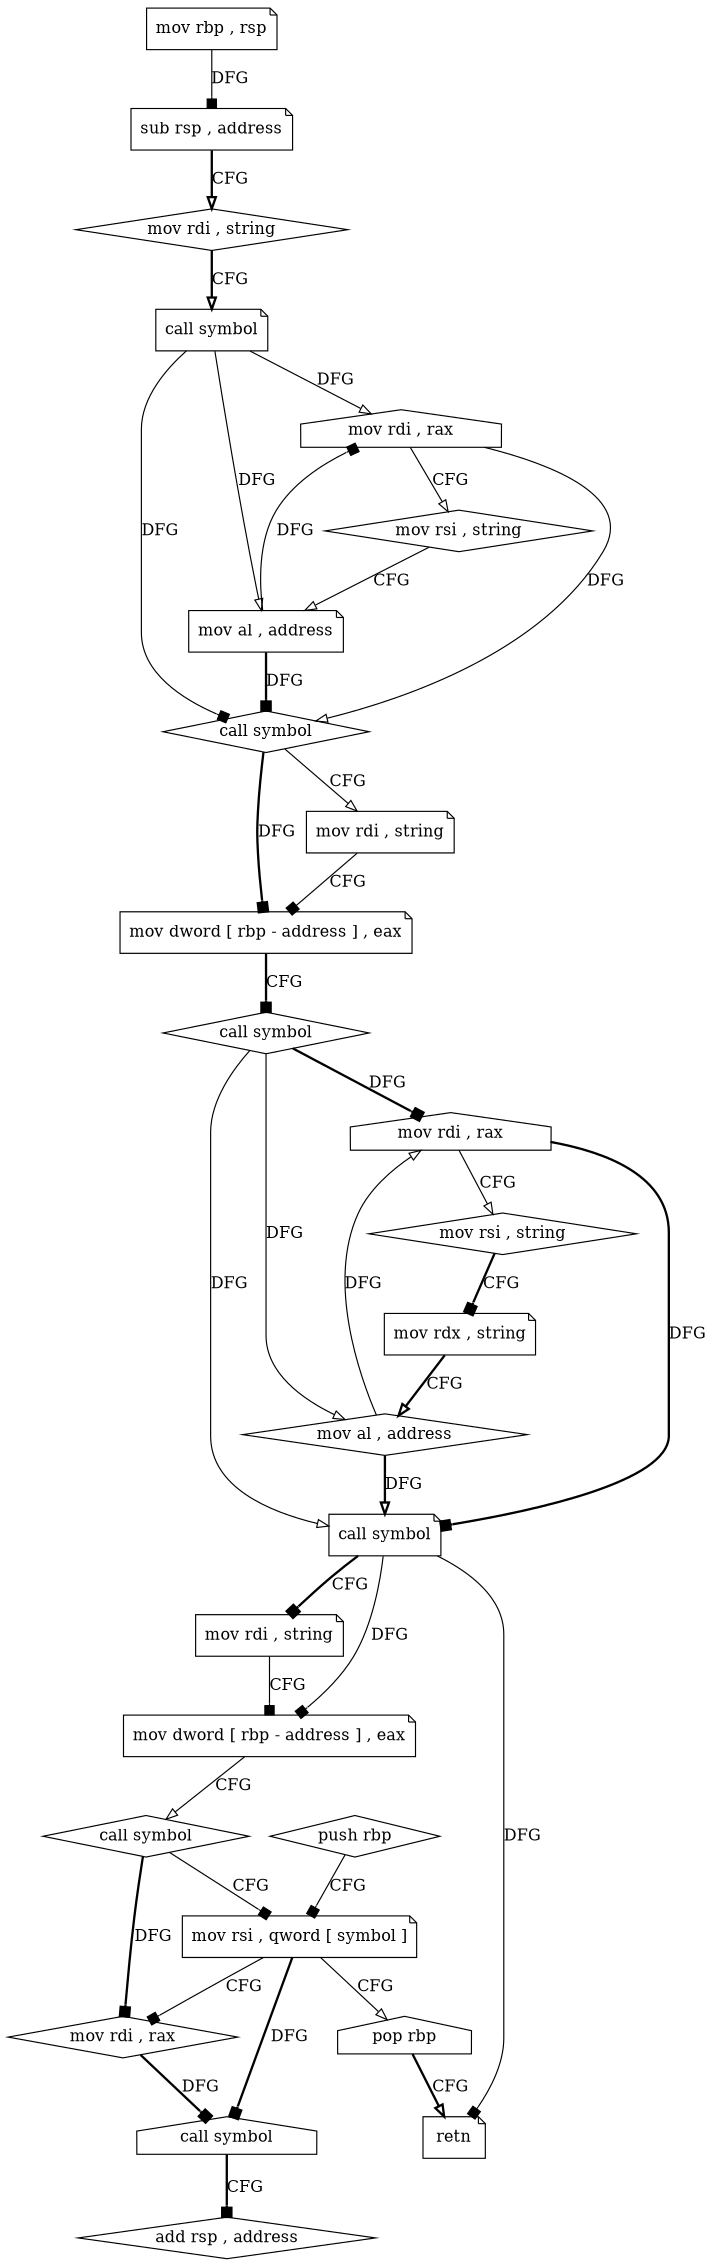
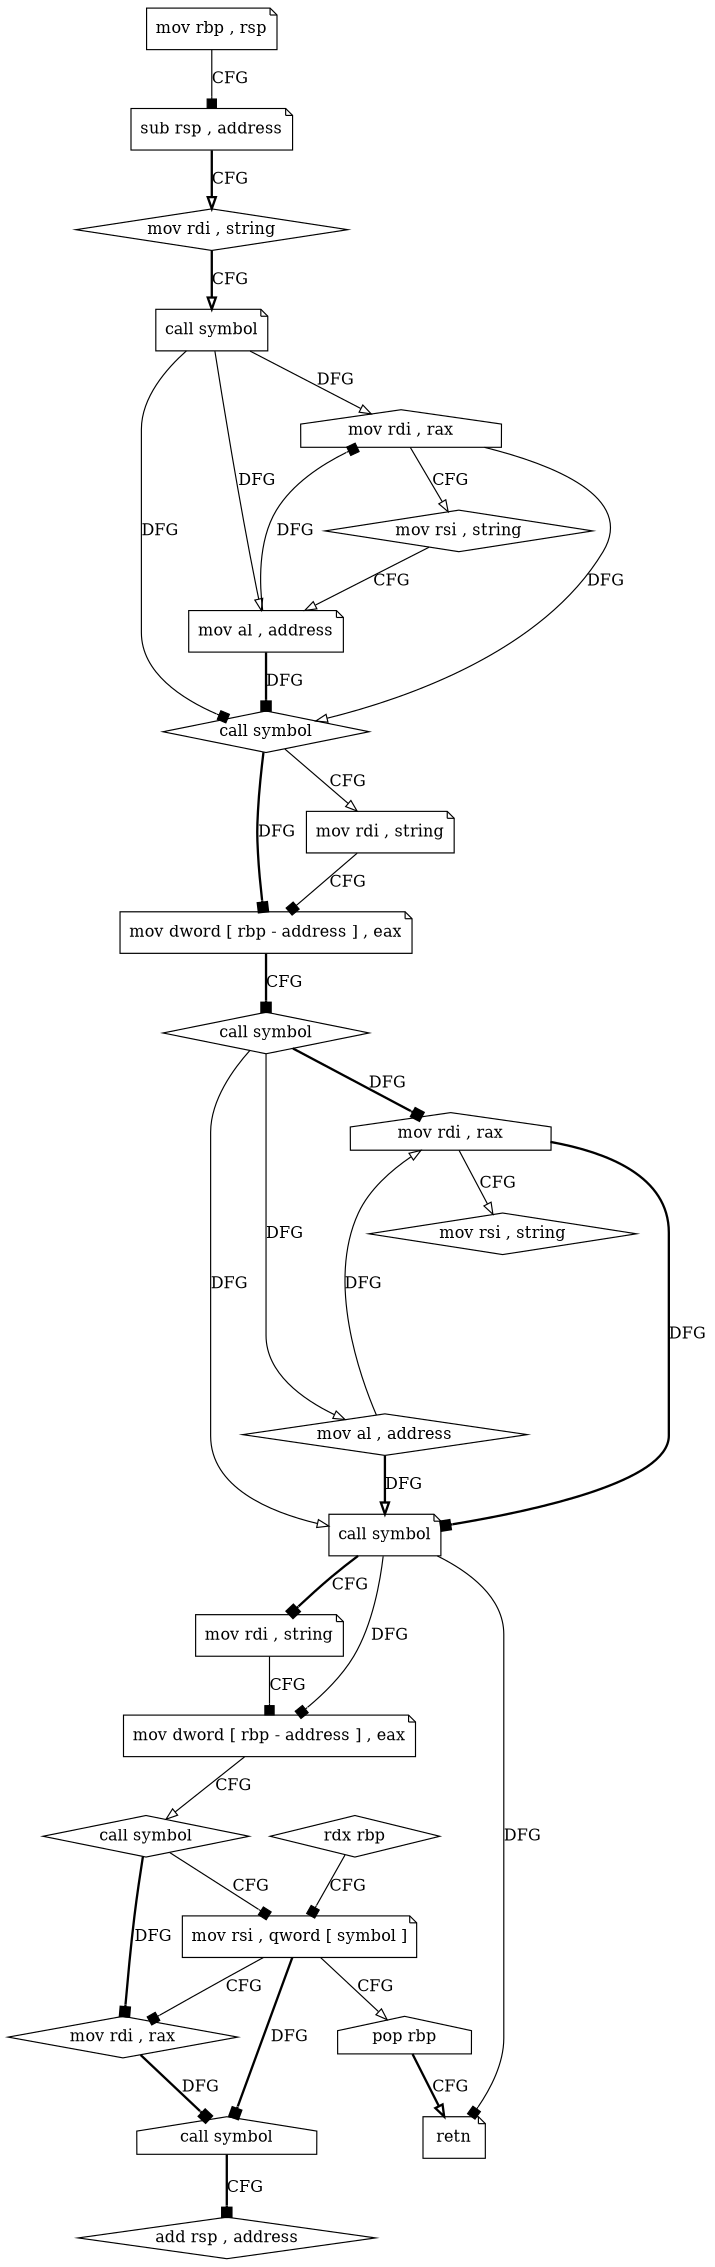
edge "mov rbp , rsp" -> "sub rsp , address": label "DFG" -> "CFG"
node "mov rdx , string": removed
node "push rbp": label "push rbp" -> "rdx rbp"
